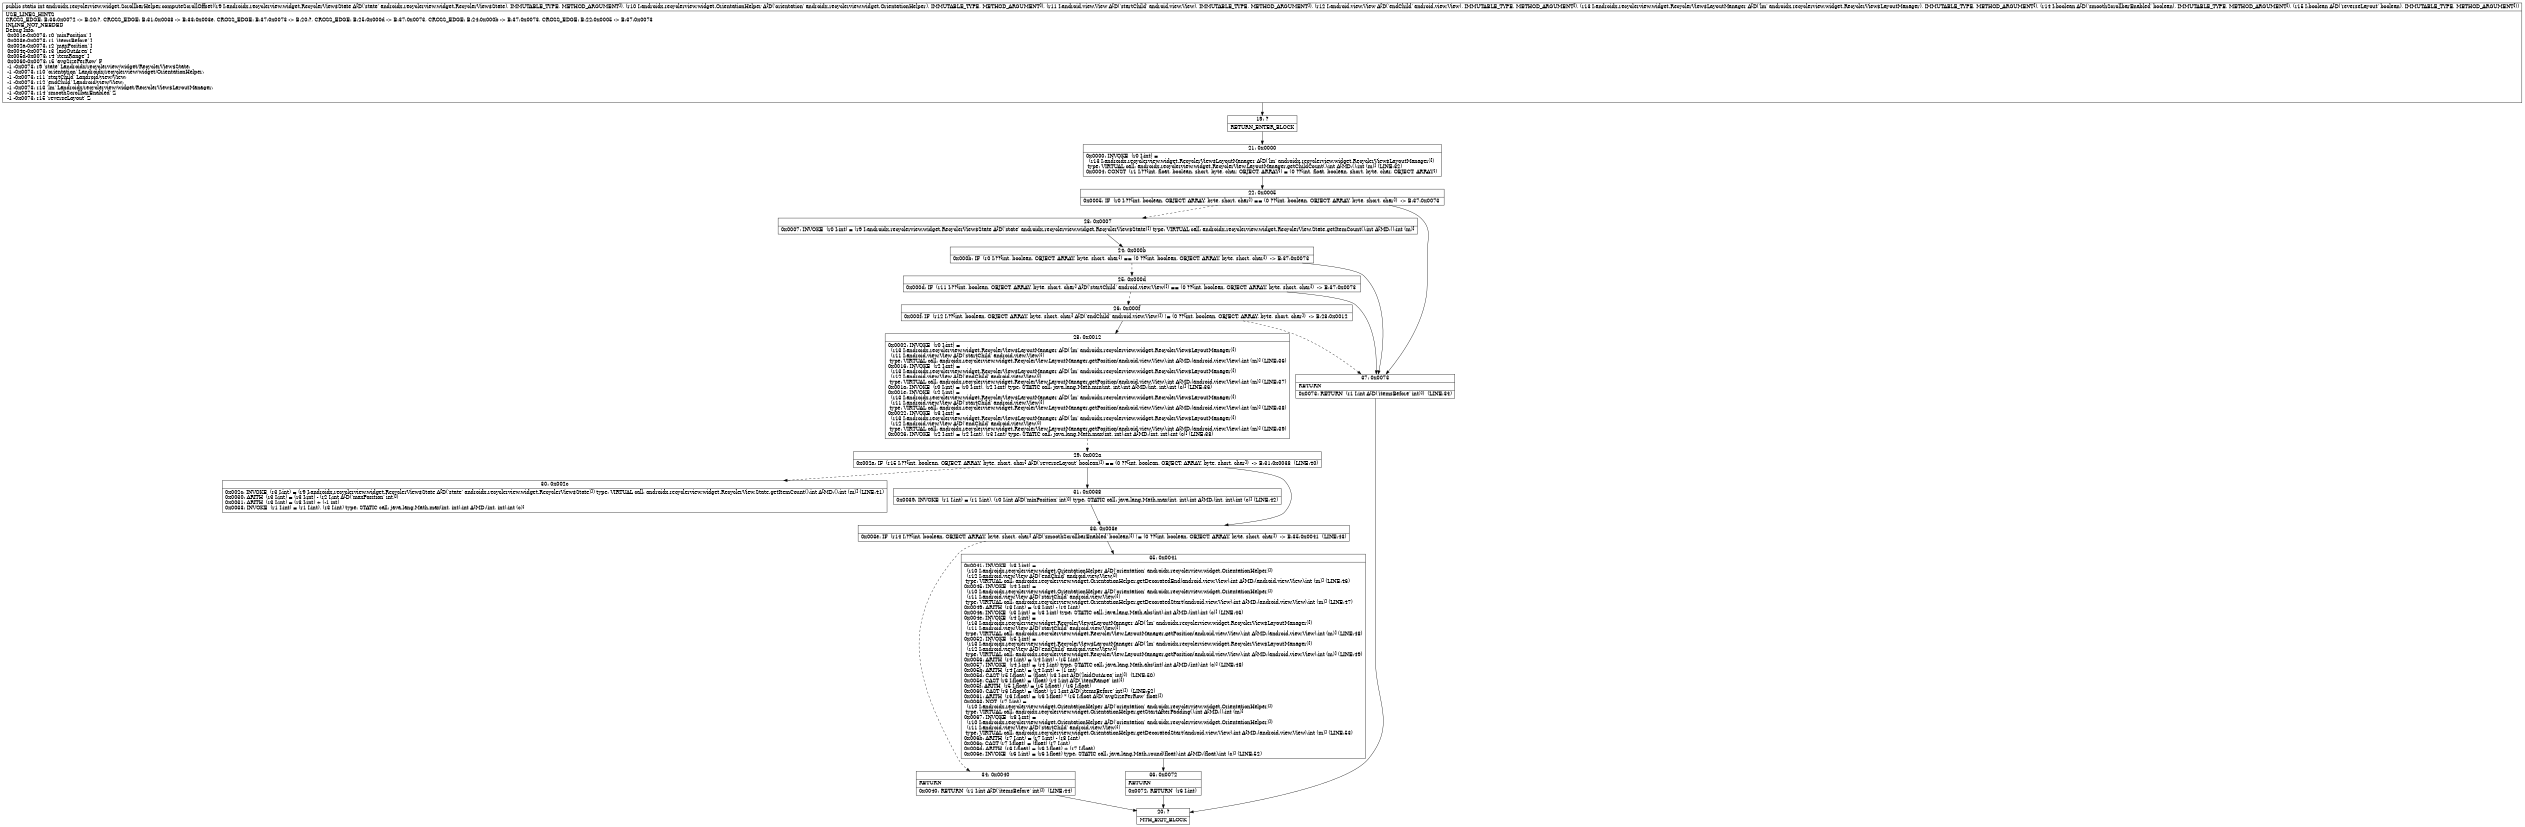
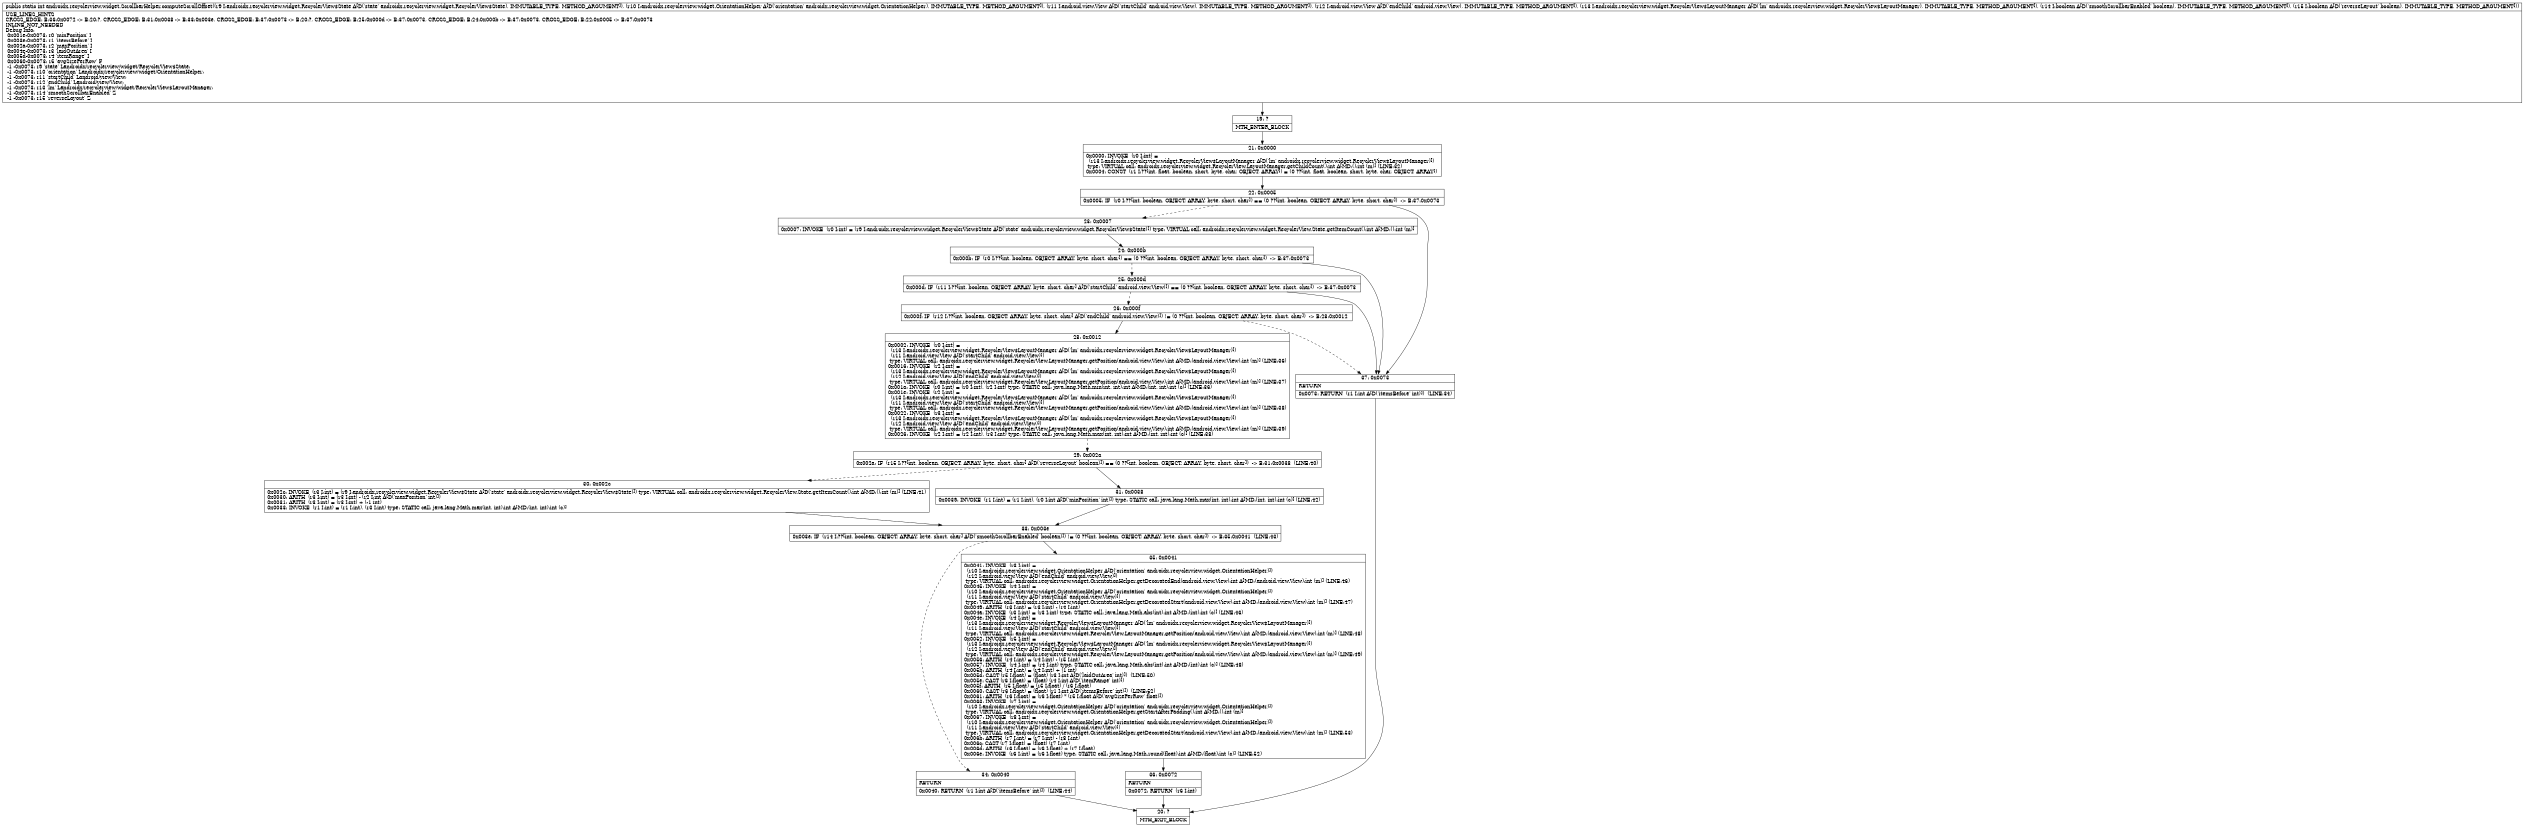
node "19: ?": text "RETURN_ENTER_BLOCK" -> "MTH_ENTER_BLOCK"
edge "29: 0x002a" -> "33: 0x003e": now "30: 0x002c" -> "33: 0x003e"
node "35: 0x0041": text "0x0063: NOT  (r7 I:int) =" -> "0x0063: INVOKE  (r7 I:int) ="
